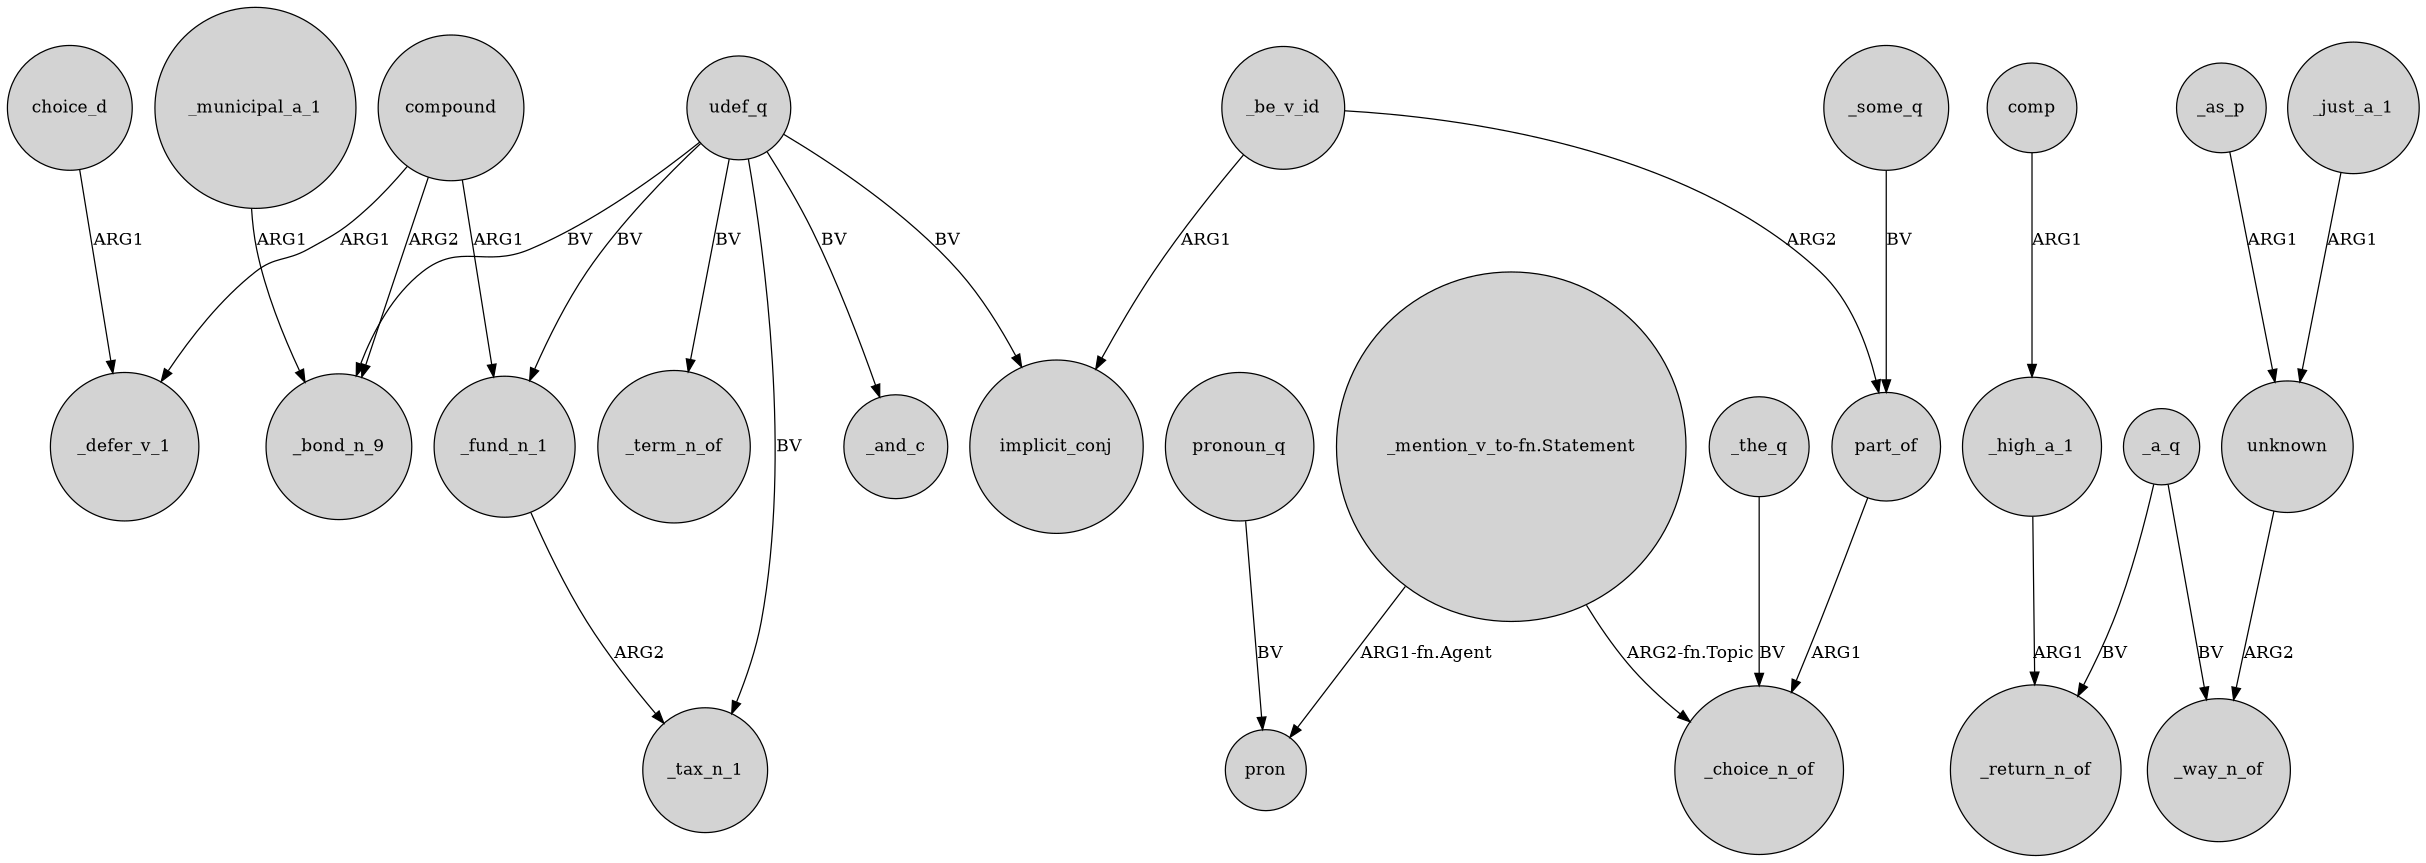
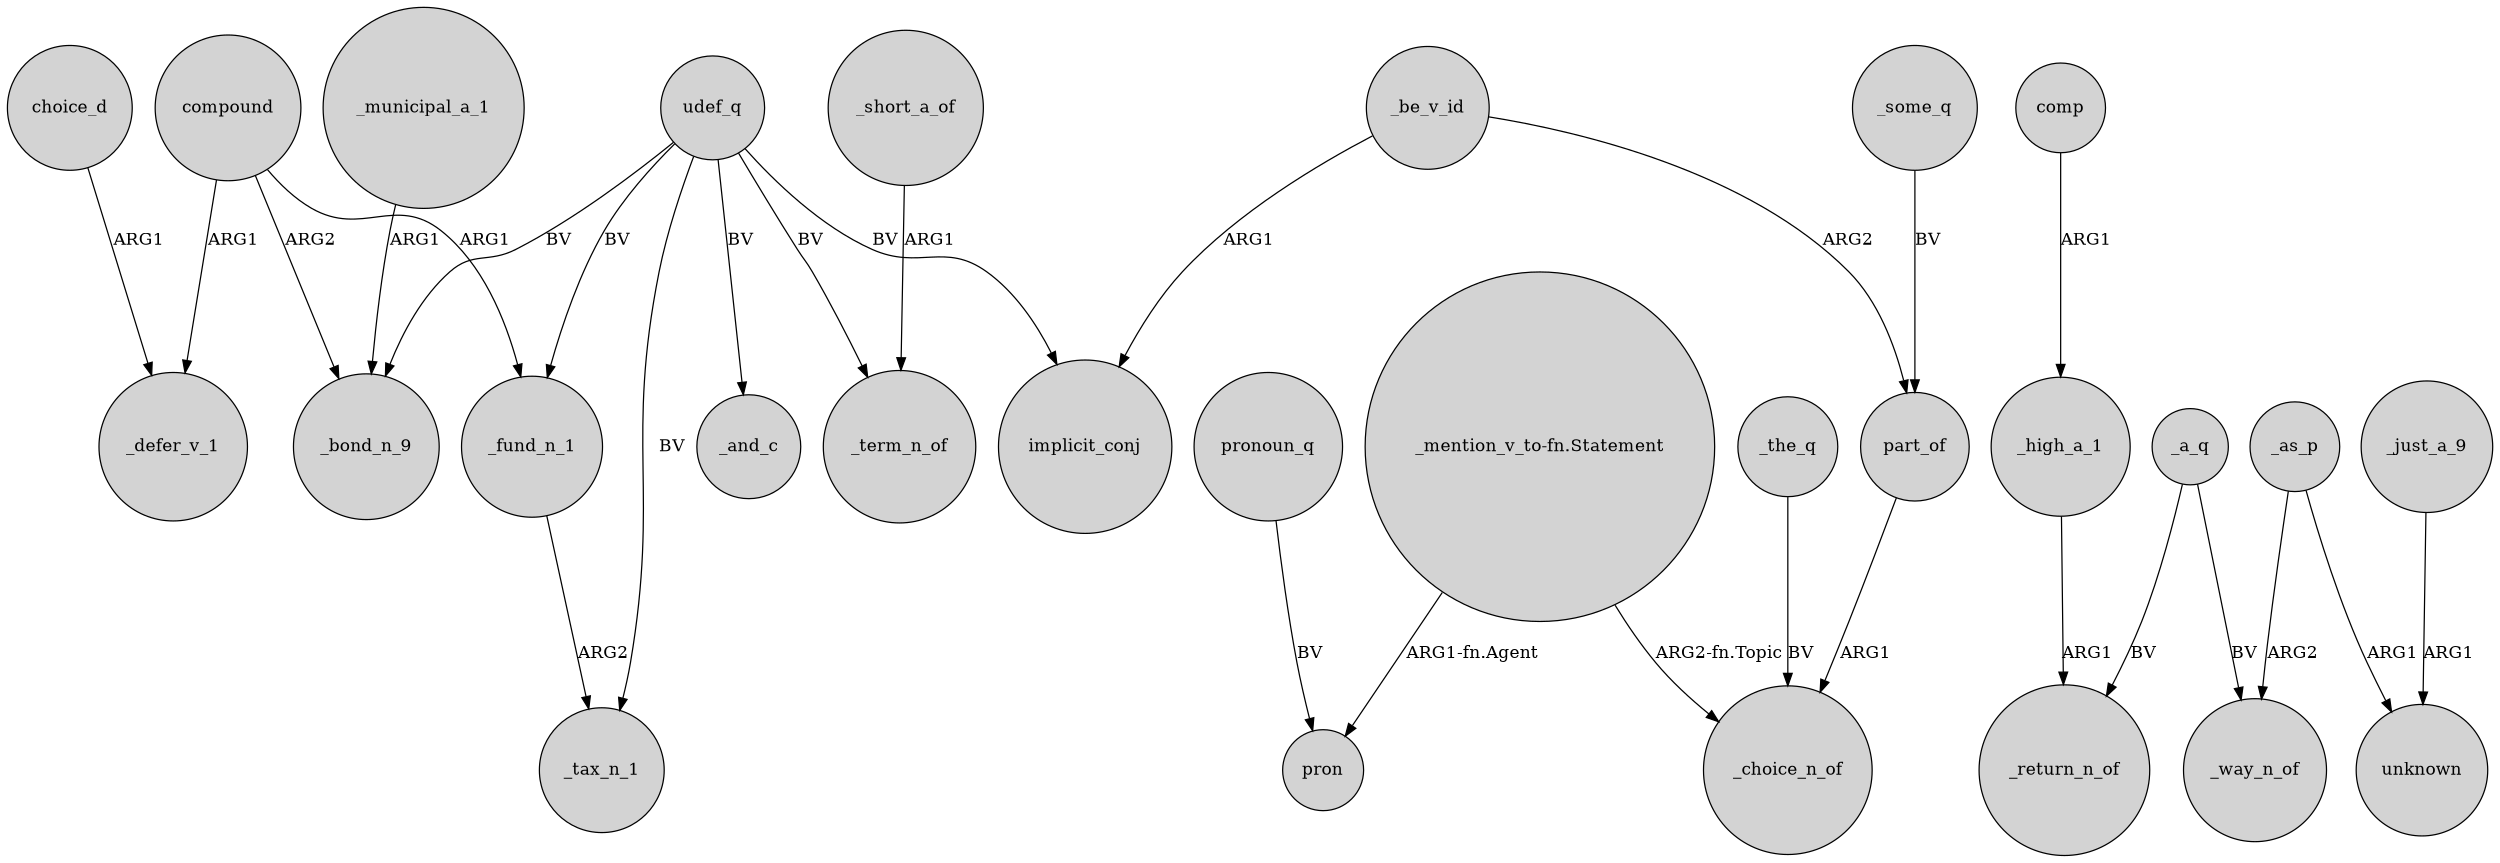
node "_short_a_of": added
node "_just_a_1": label "_just_a_1" -> "_just_a_9"
edge "unknown" -> "_way_n_of": now "_as_p" -> "_way_n_of"
